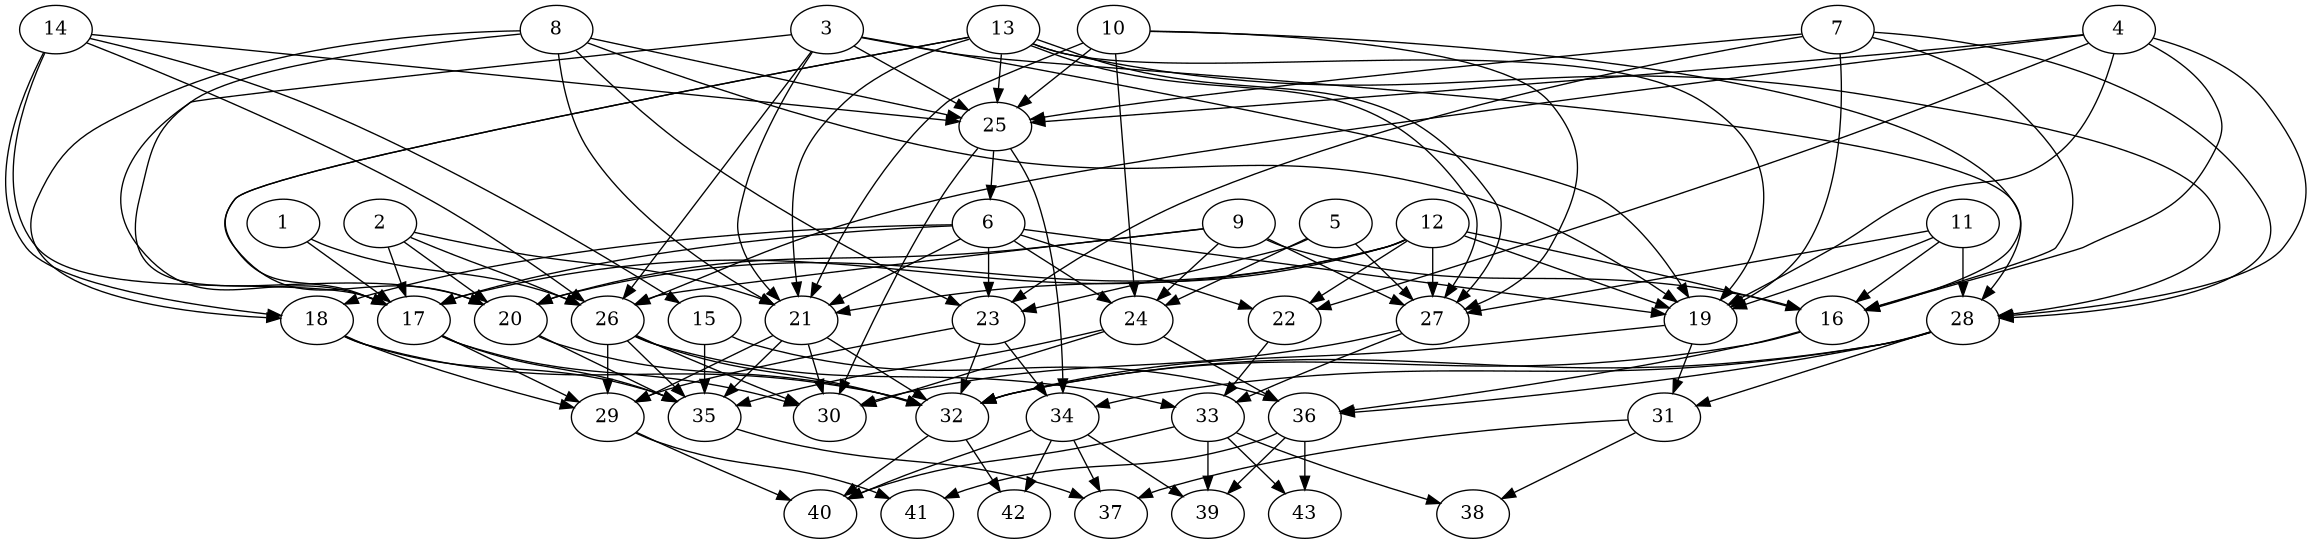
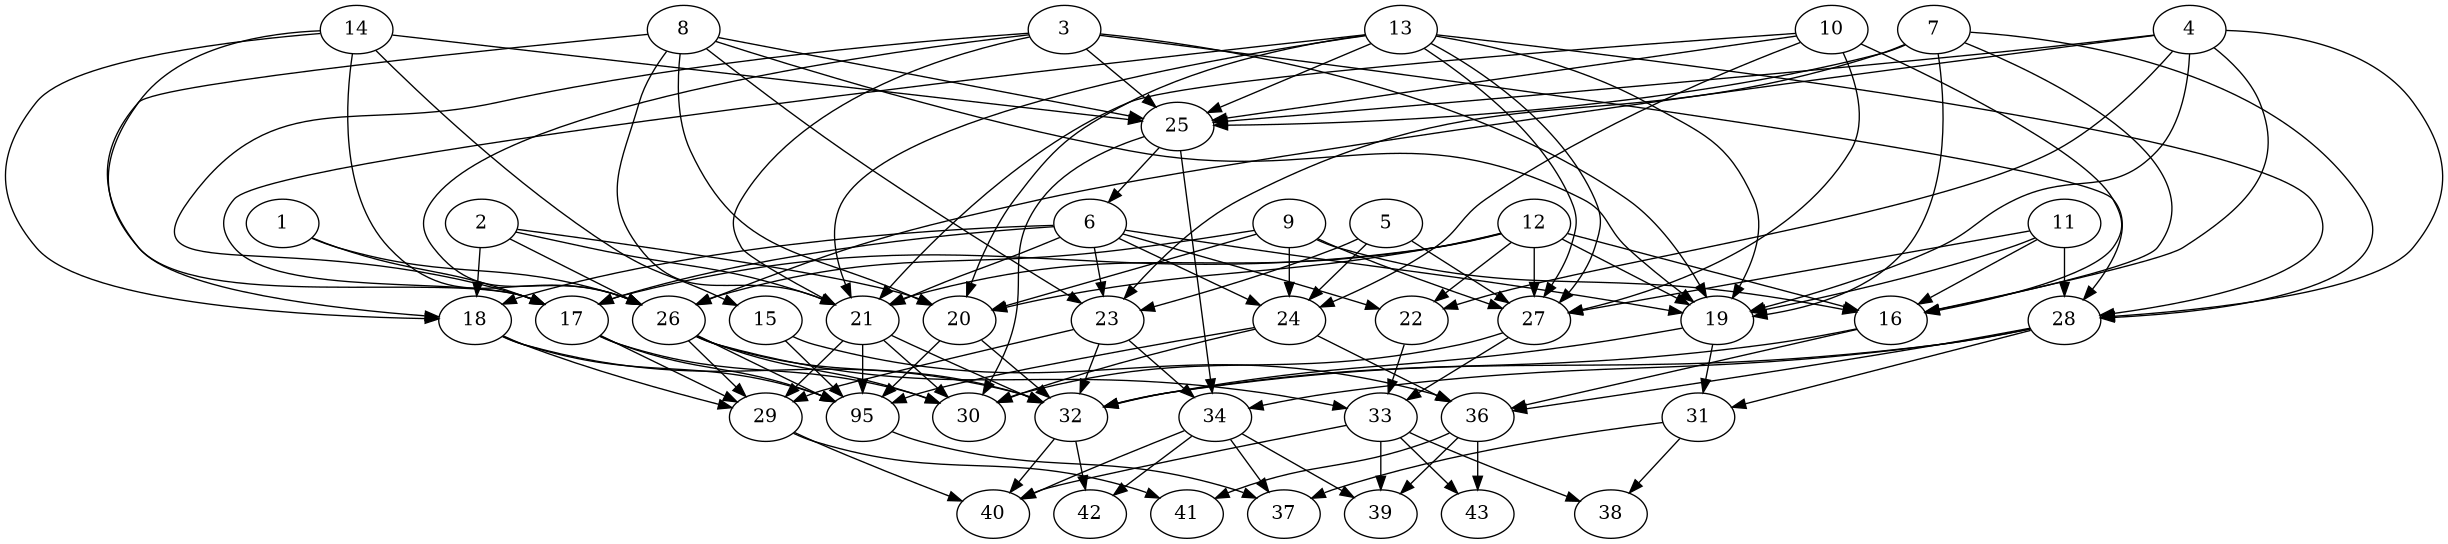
edge "2" -> "17": now "2" -> "18"
node "35": label "35" -> "95"
